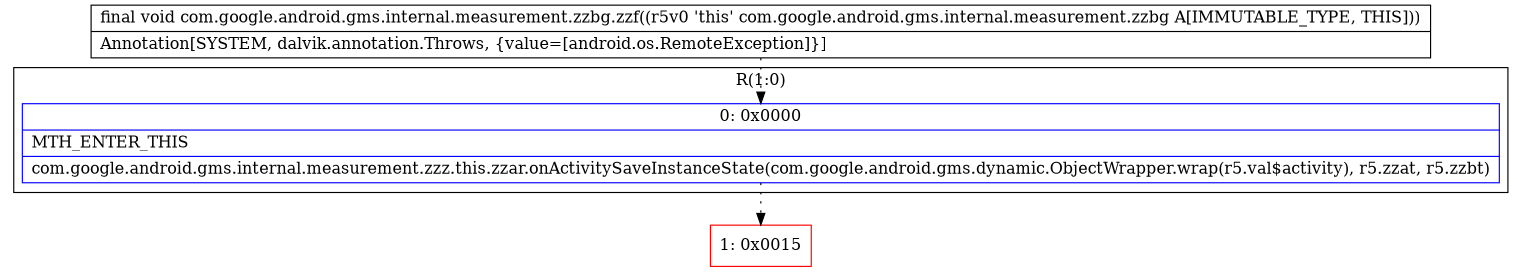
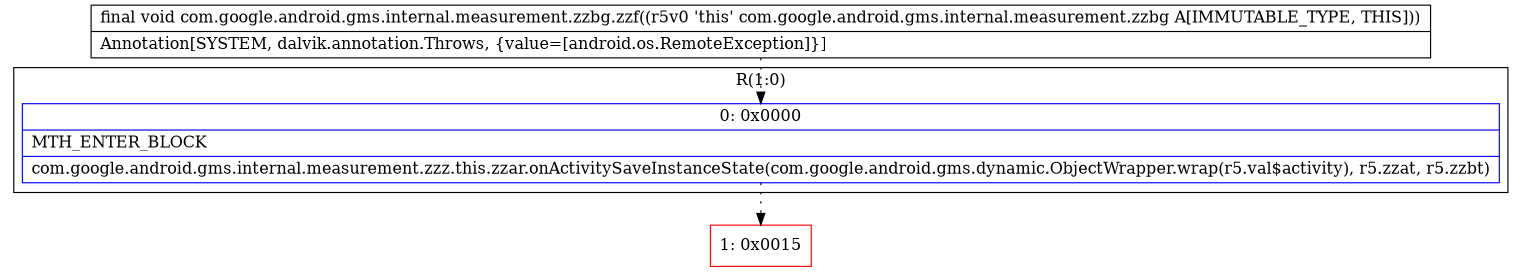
node "0: 0x0000": text "MTH_ENTER_THIS" -> "MTH_ENTER_BLOCK"
